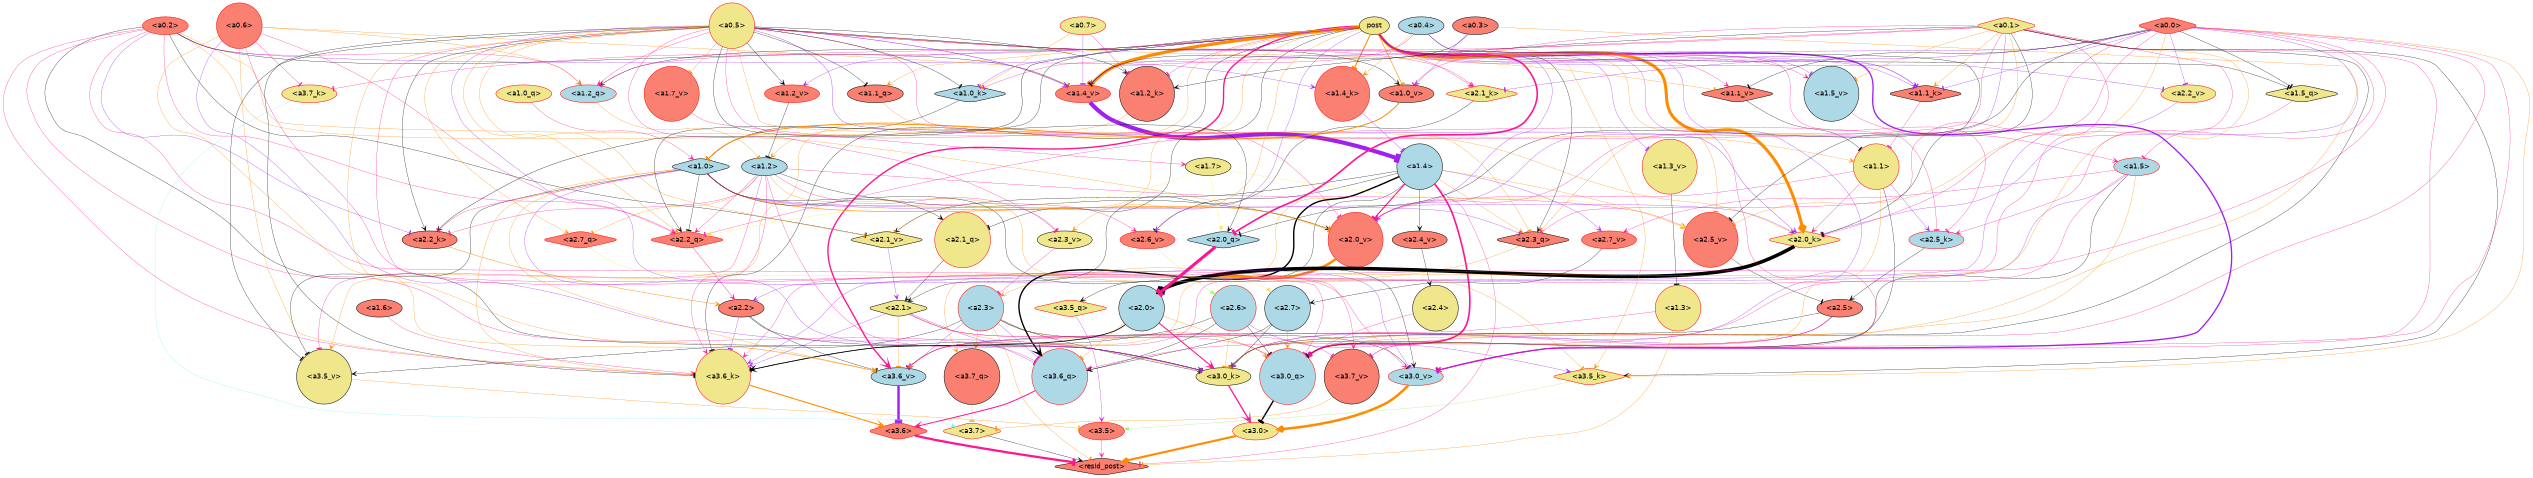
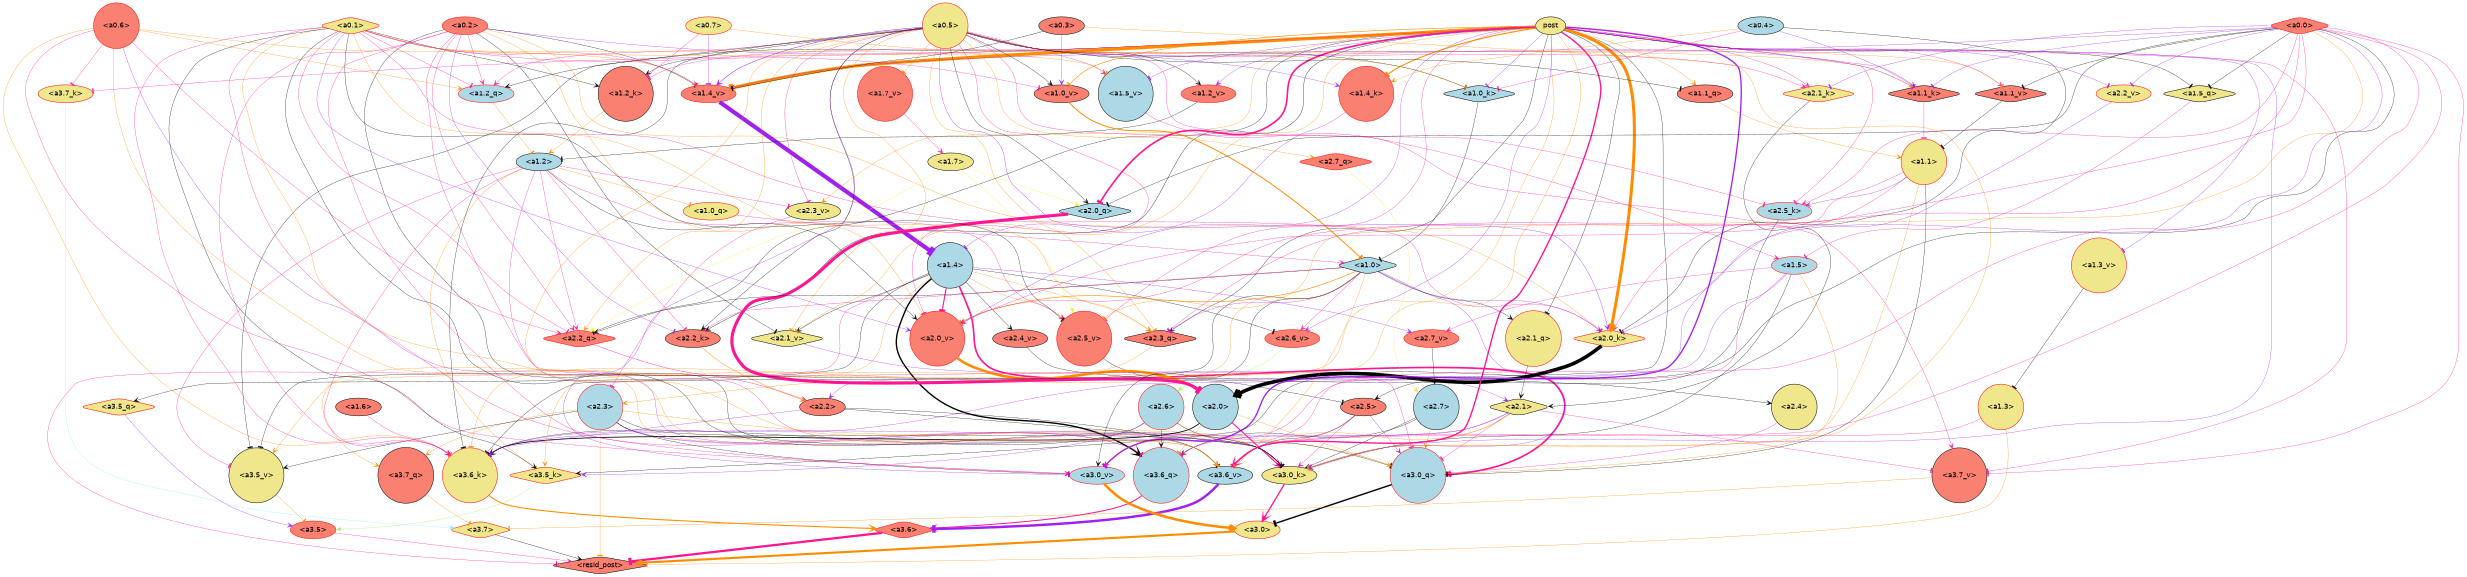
edge "post" -> "<a2.5_v>": color darkorange -> deeppink
edge "<a1.2>" -> "<a2.7_q>": now "<a1.2>" -> "<a1.0_q>"
edge "<a0.0>" -> "<a3.5_k>": color darkorange -> black
